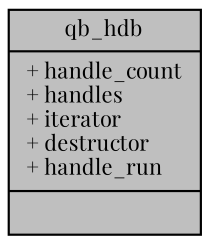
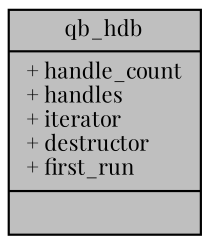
node "qb_hdb": text "+ handle_run" -> "+ first_run"
